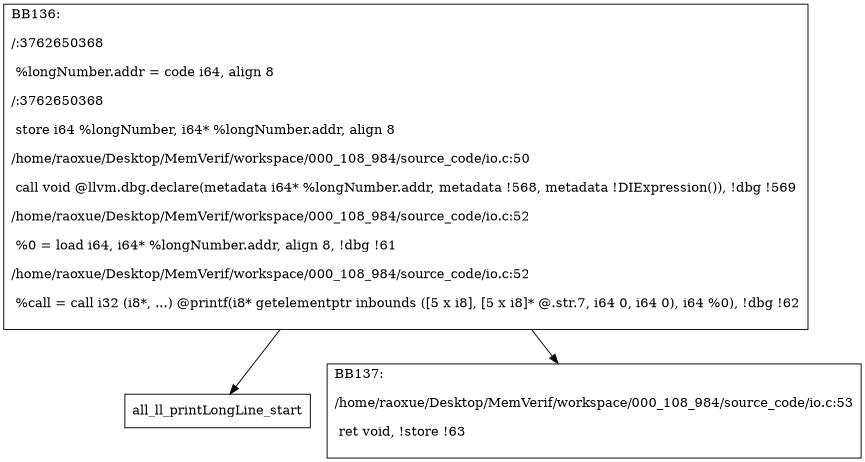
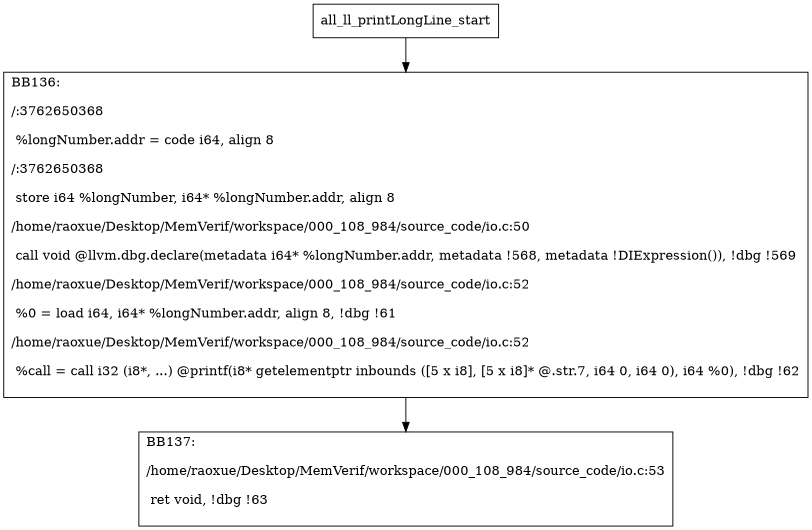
edge "BB136:" -> "all_ll_printLongLine_start": reversed
node "BB137:": text "ret void, !store !63" -> "ret void, !dbg !63"
